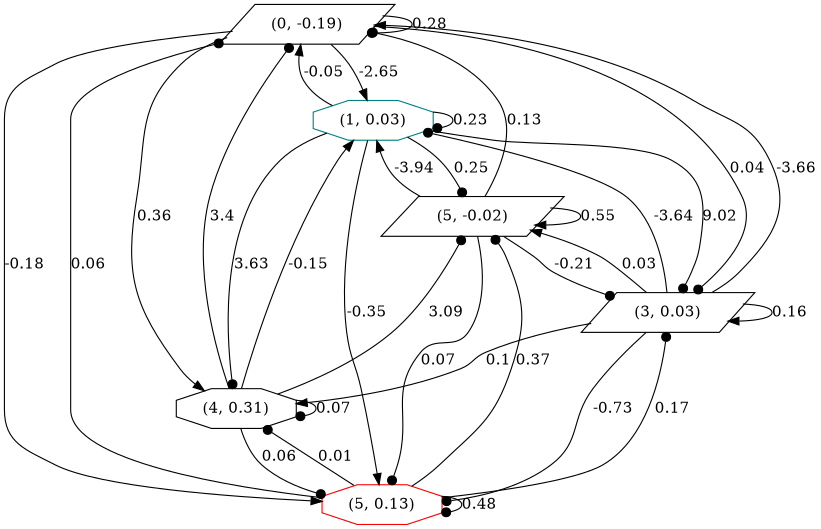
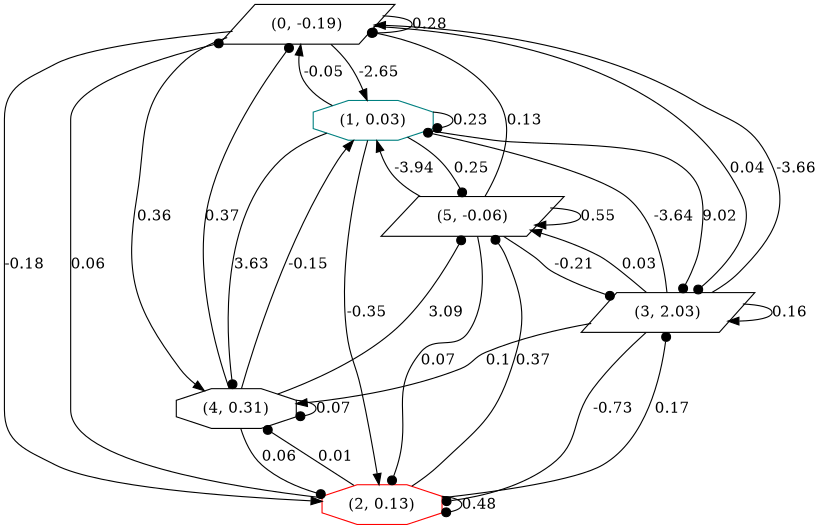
edge "(4, 0.31)" -> "(0, -0.19)": label "3.4" -> "0.37"
node "(5, -0.02)": label "(5, -0.02)" -> "(5, -0.06)"
node "(3, 0.03)": label "(3, 0.03)" -> "(3, 2.03)"
node "(5, 0.13)": label "(5, 0.13)" -> "(2, 0.13)"
